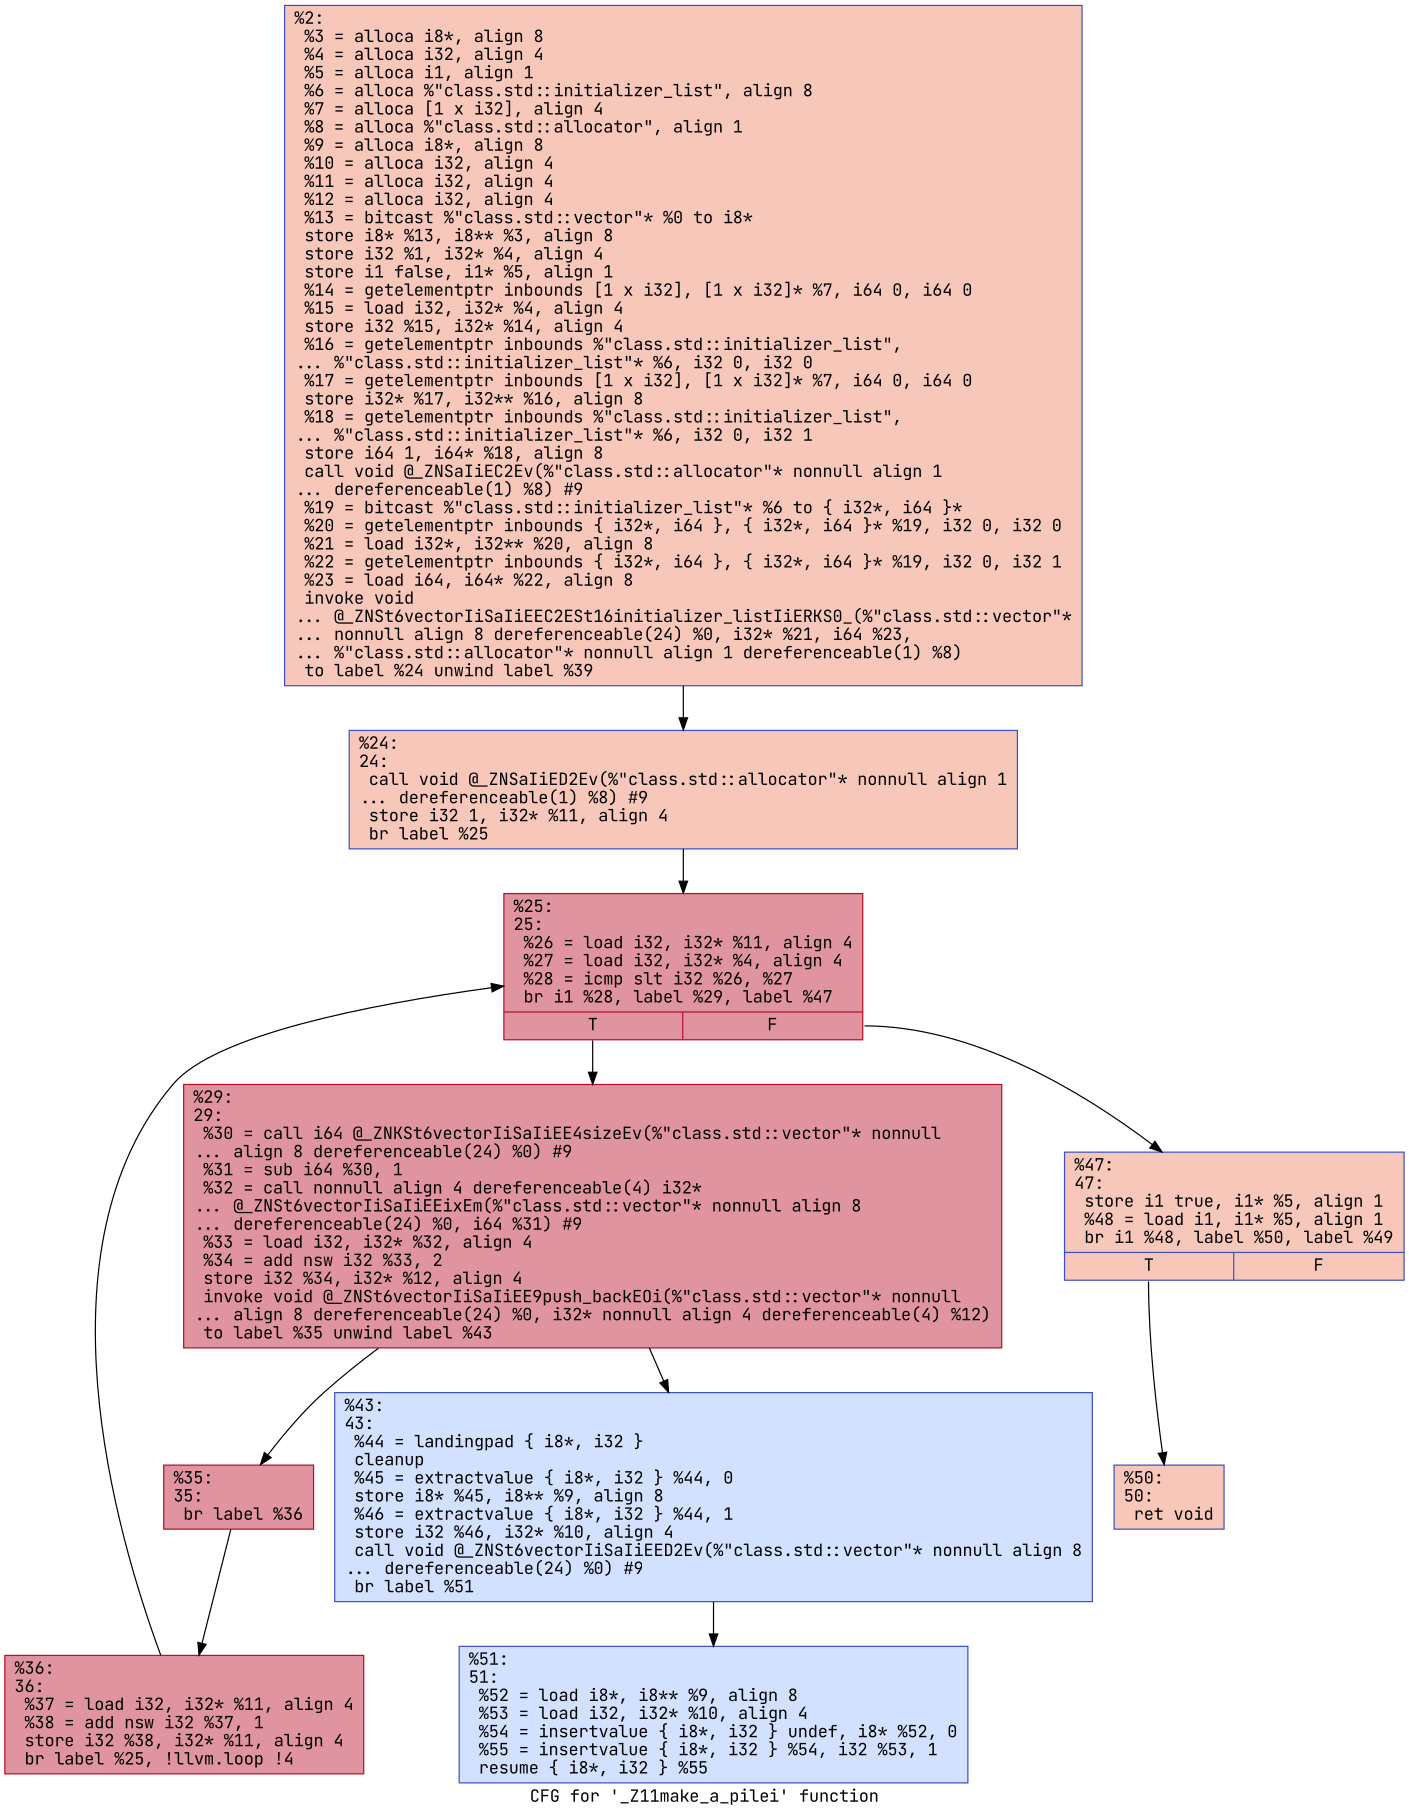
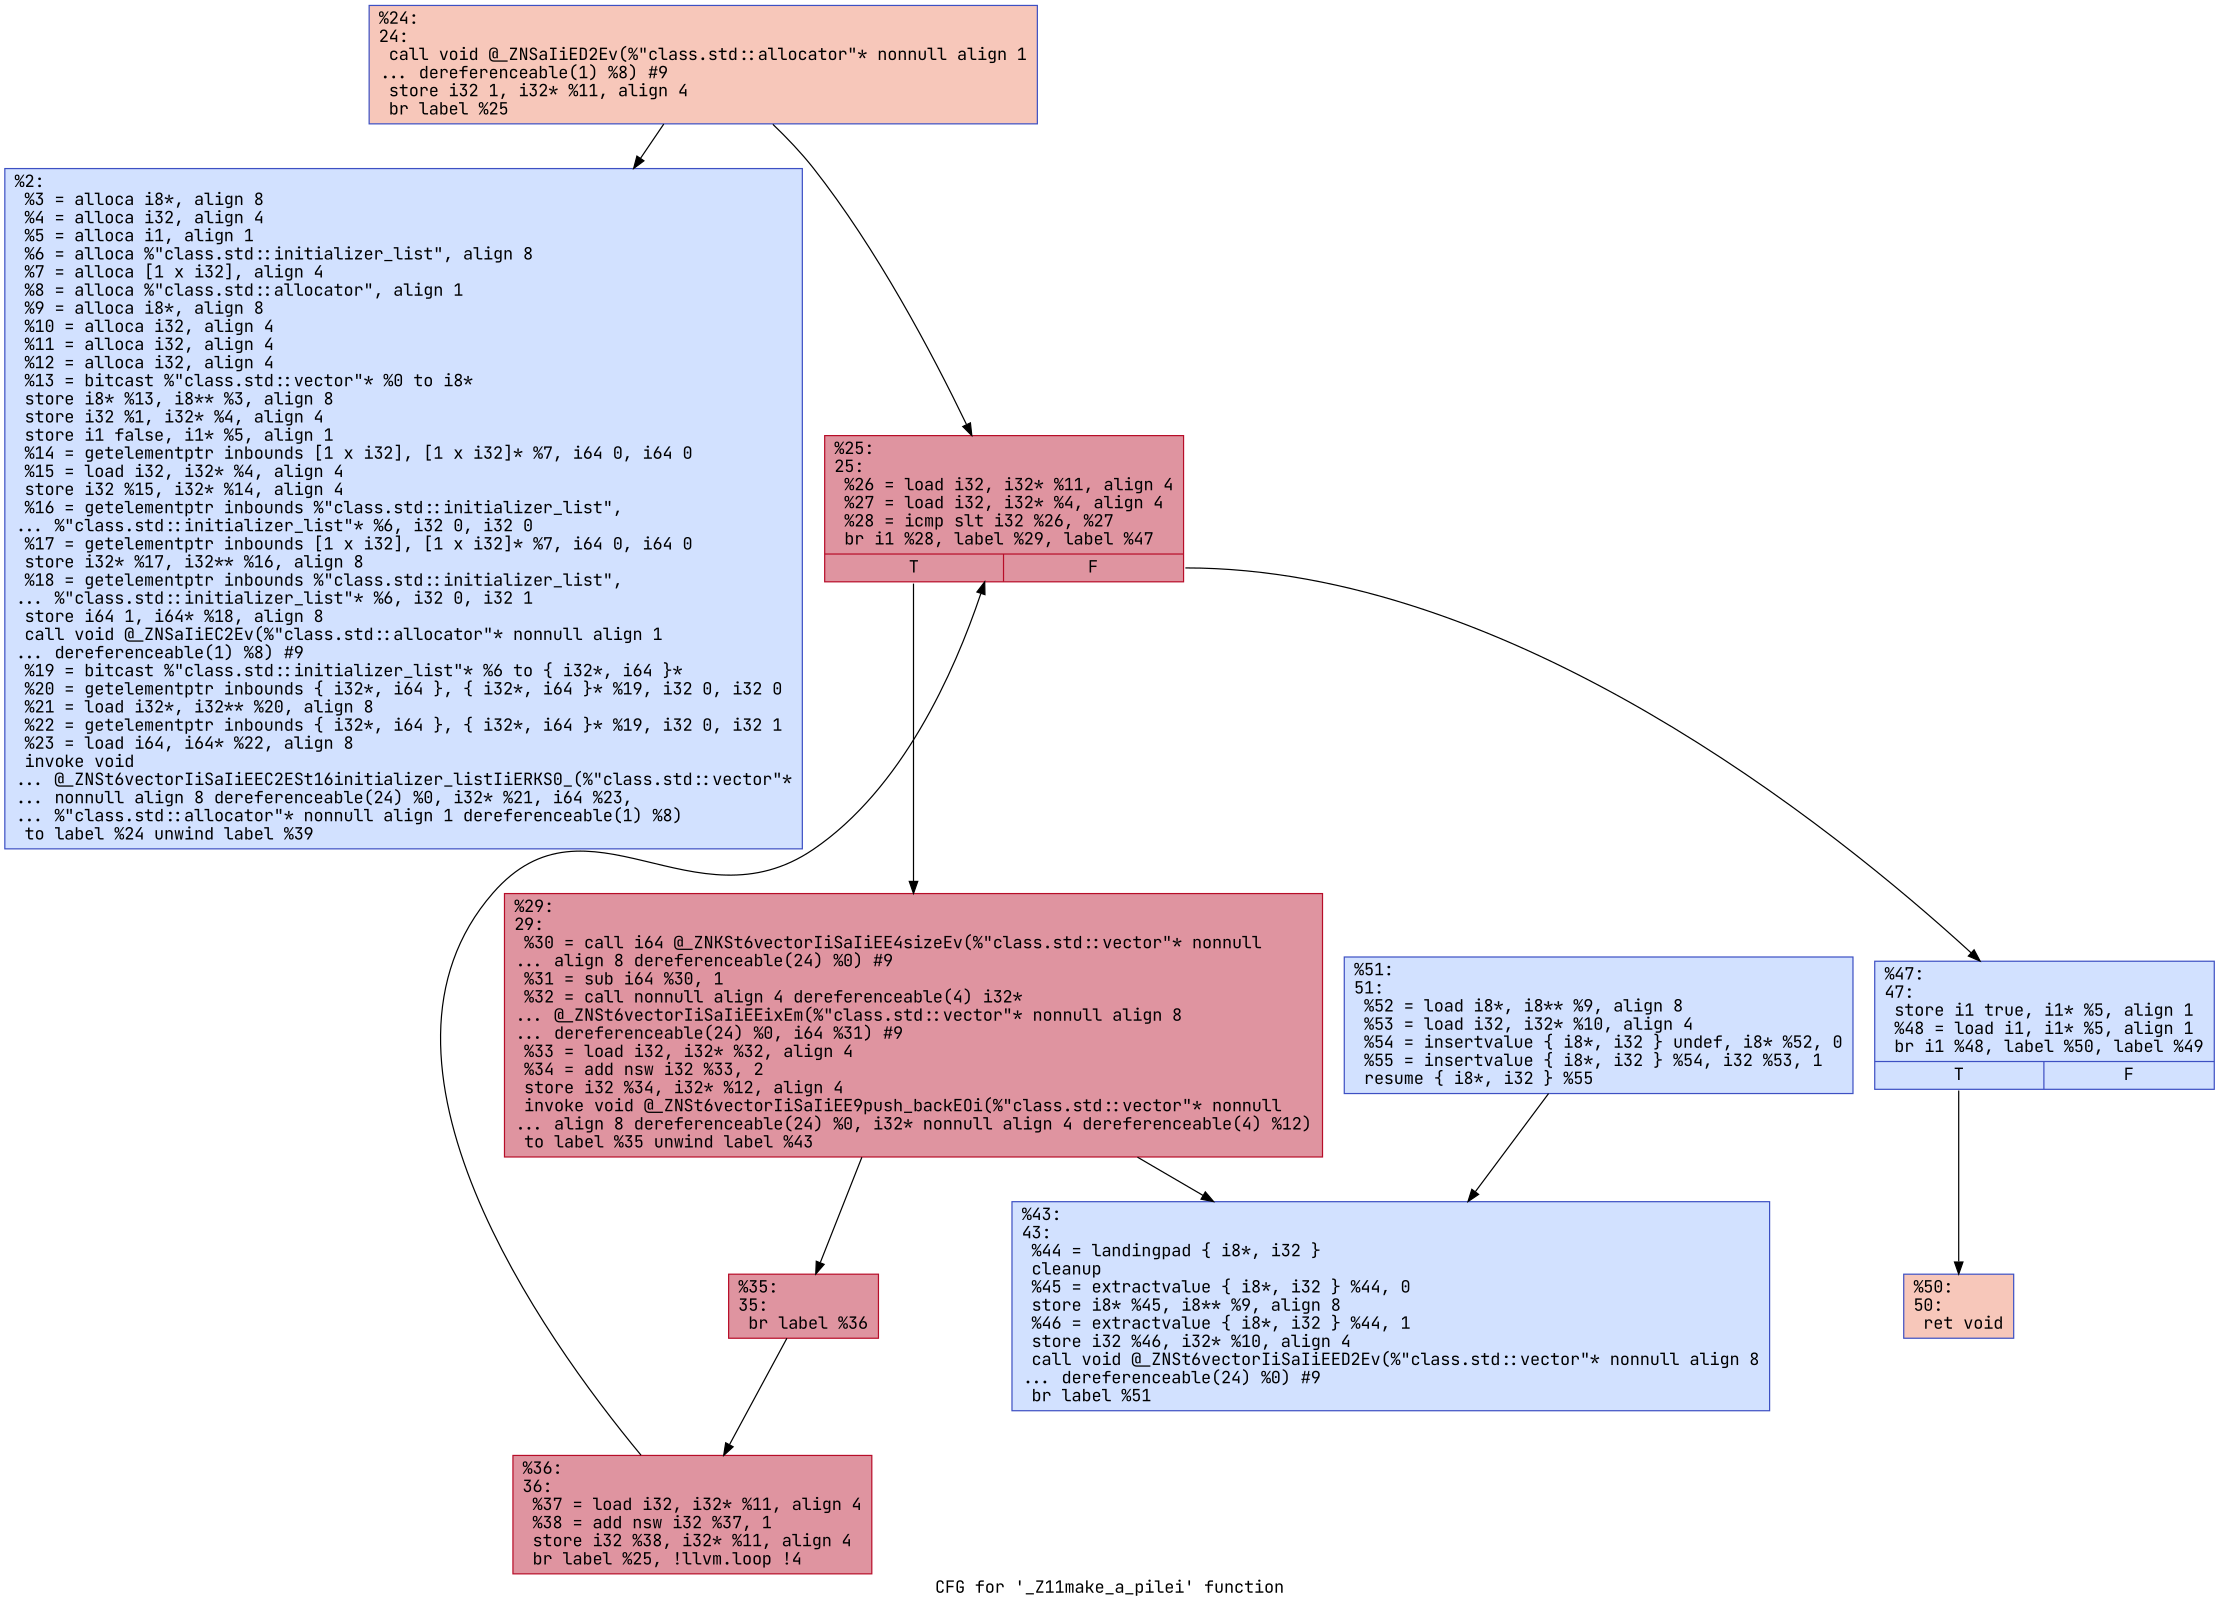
node "%2:": fillcolor #ec7f6370 -> #9abbff70
edge "%2:" -> "%24:": reversed
node "%47:": fillcolor #ec7f6370 -> #9abbff70
edge "%43:" -> "%51:": reversed
